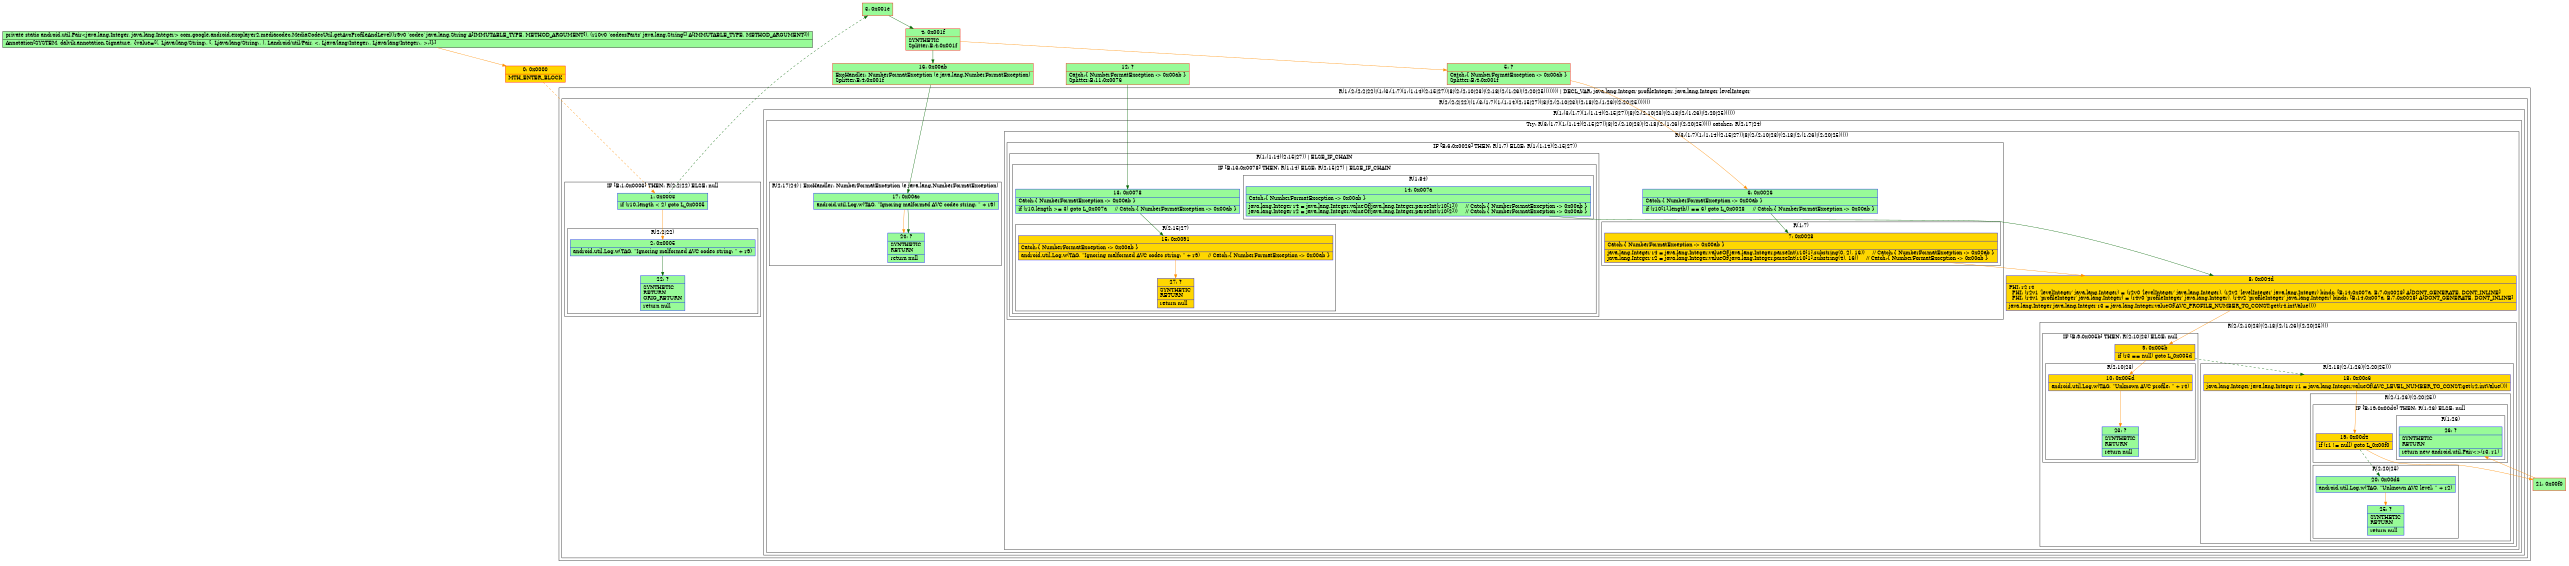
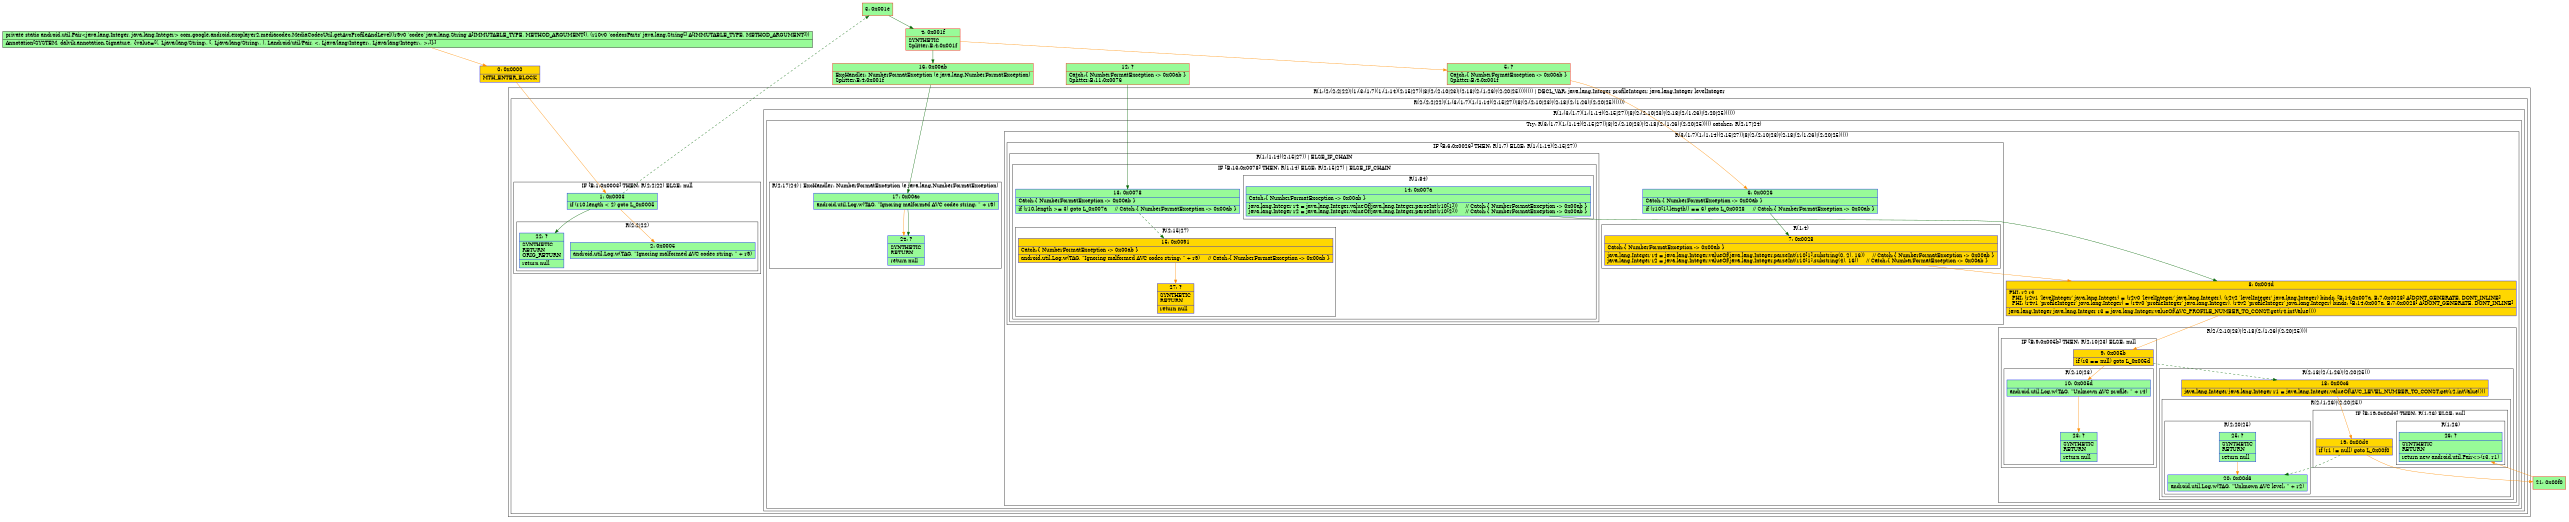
node "0: 0x0000": color red -> blue
edge "0: 0x0000" -> "1: 0x0003": style dashed -> solid
edge "13: 0x0078" -> "15: 0x0091": style solid -> dashed
cluster "R(1:7)": label "R(1:7)" -> "R(1:4)"
edge "2: 0x0005" -> "22: ?": now "1: 0x0003" -> "22: ?"
node "10: 0x005d": fillcolor gold -> palegreen
edge "20: 0x00d6" -> "25: ?": reversed
